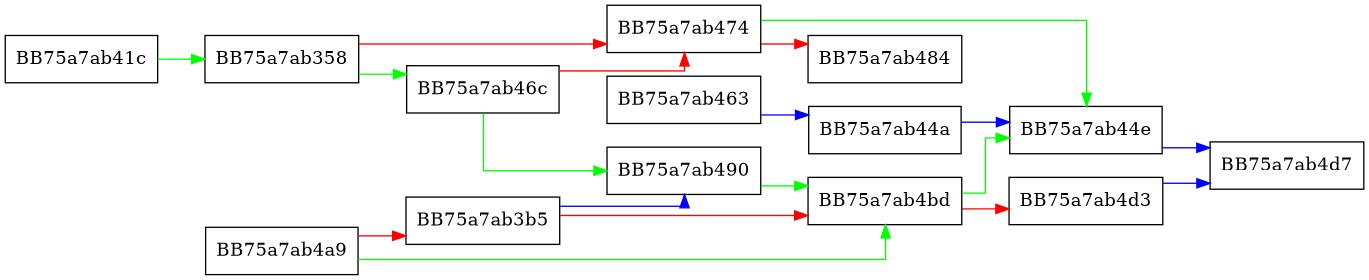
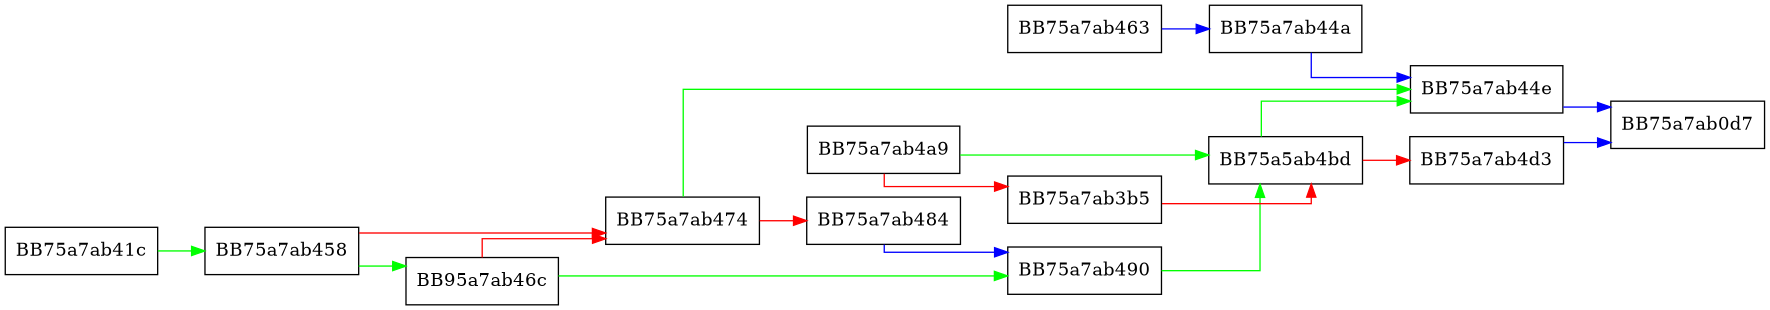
node "BB75a7ab358": label "BB75a7ab358" -> "BB75a7ab458"
node "BB75a7ab46c": label "BB75a7ab46c" -> "BB95a7ab46c"
node "BB75a7ab4d7": label "BB75a7ab4d7" -> "BB75a7ab0d7"
node "BB75a7ab4bd": label "BB75a7ab4bd" -> "BB75a5ab4bd"
edge "BB75a7ab3b5" -> "BB75a7ab490": now "BB75a7ab484" -> "BB75a7ab490"
